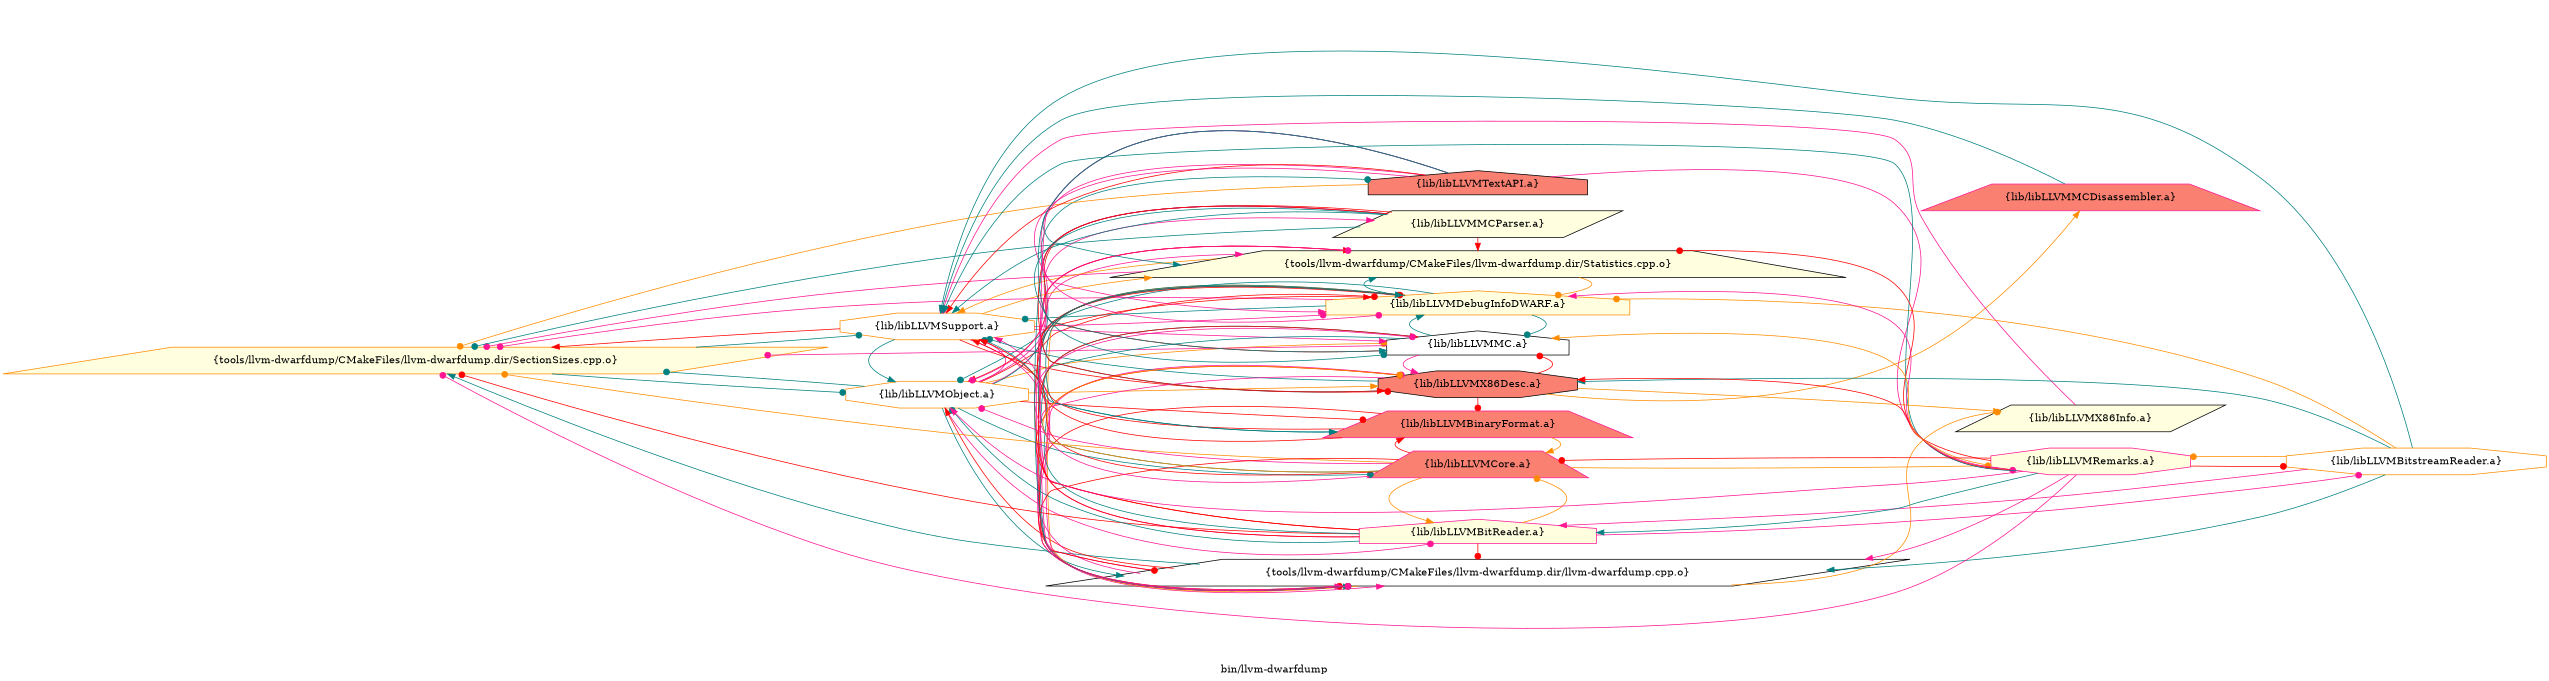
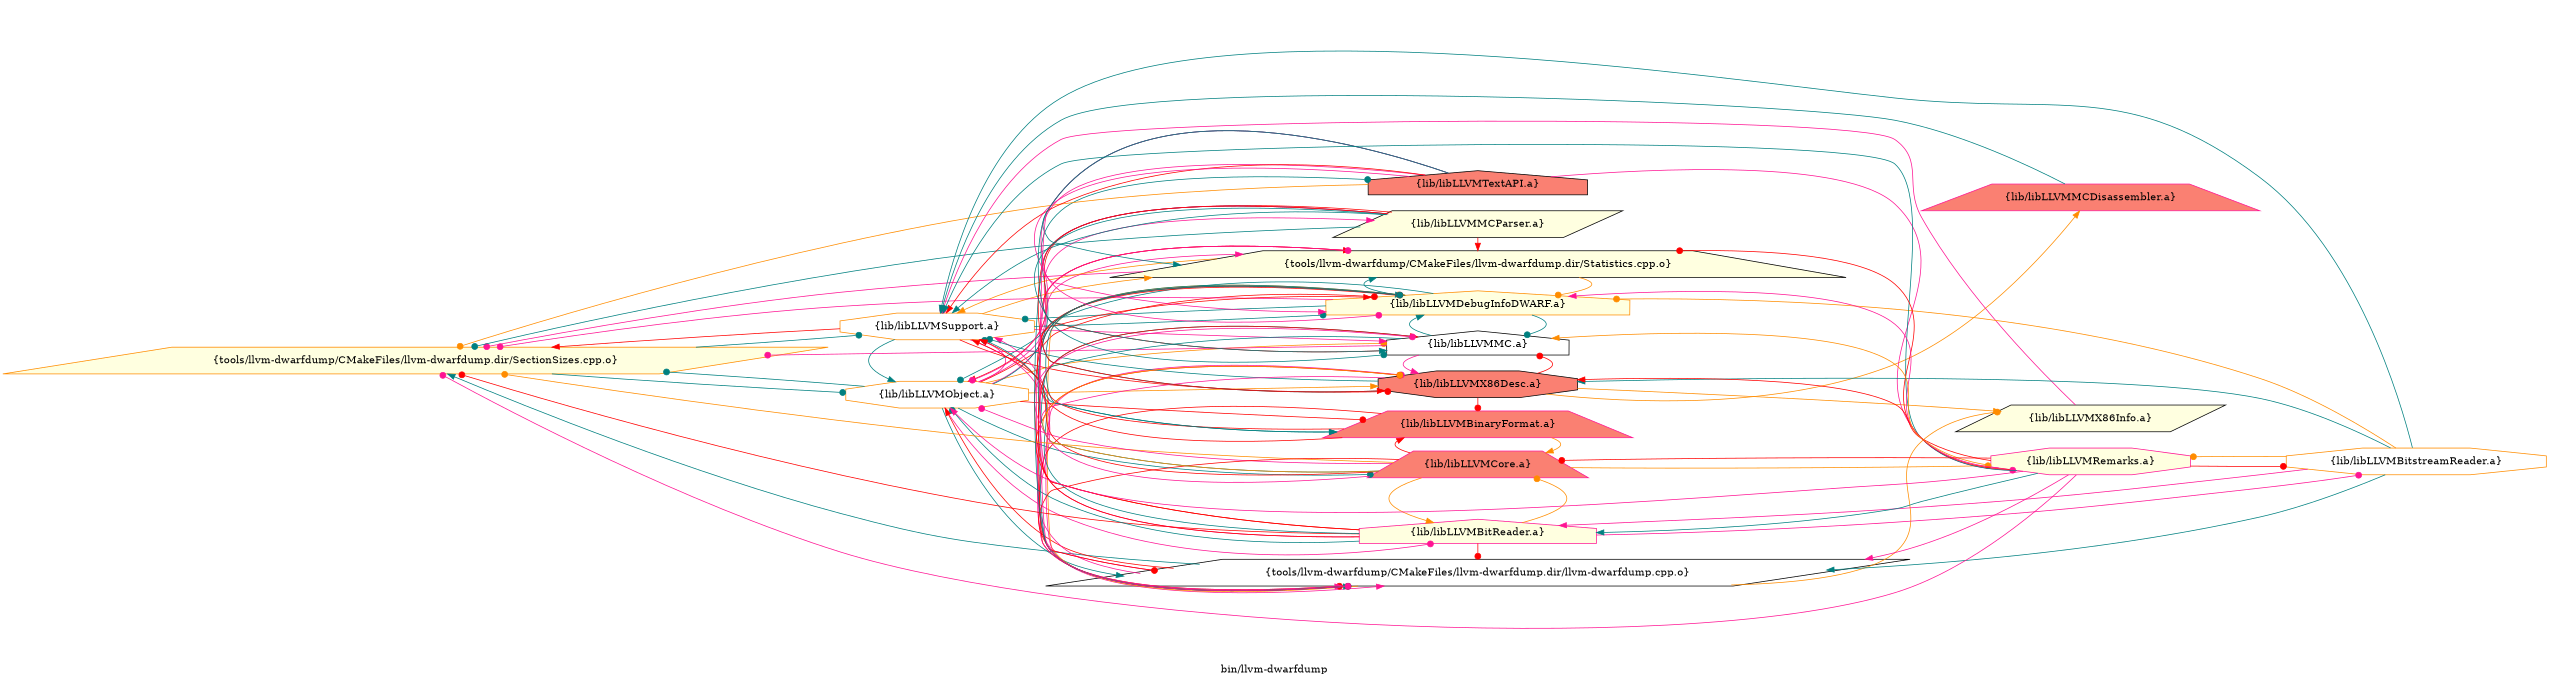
edge "{lib/libLLVMSupport.a}" -> "{lib/libLLVMDebugInfoDWARF.a}": color deeppink -> teal
edge "{lib/libLLVMCore.a}" -> "{lib/libLLVMDebugInfoDWARF.a}": arrowhead normal -> dot
